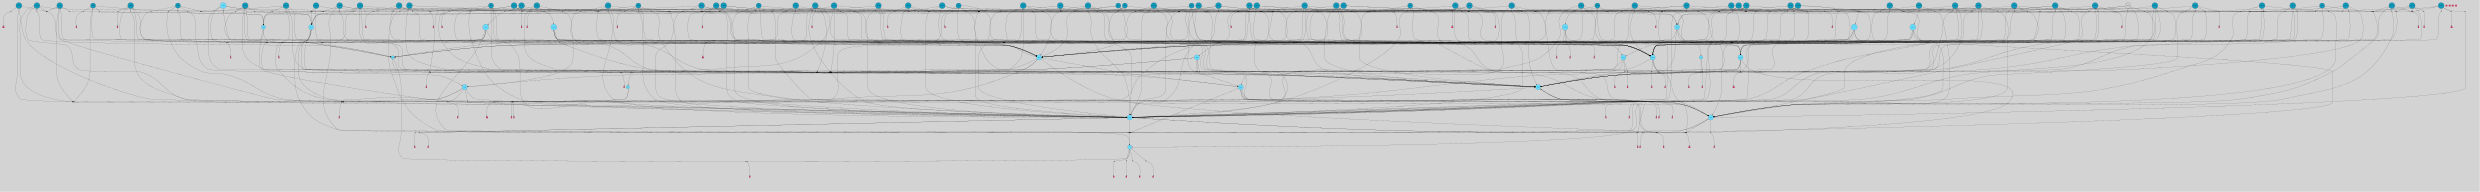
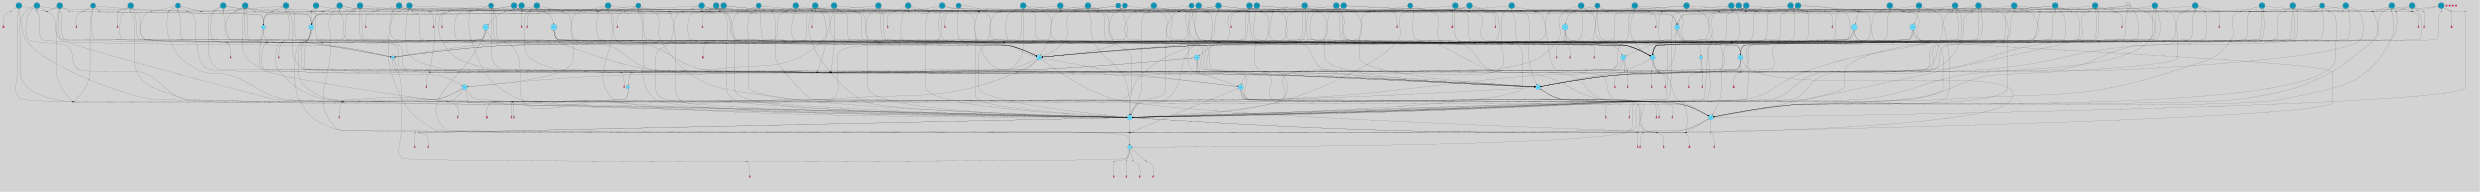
node "T1138": fillcolor #66ddff -> #1199bb
